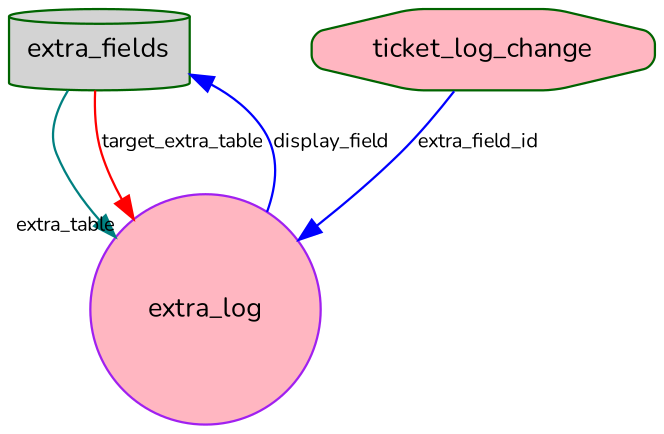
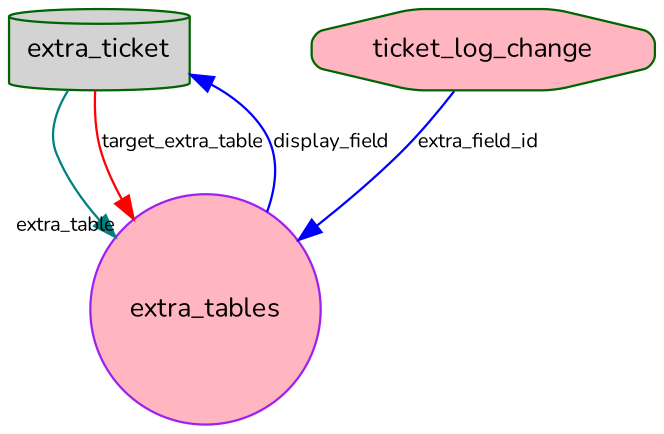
node "extra_fields": label "extra_fields" -> "extra_ticket"
node "extra_log": label "extra_log" -> "extra_tables"
